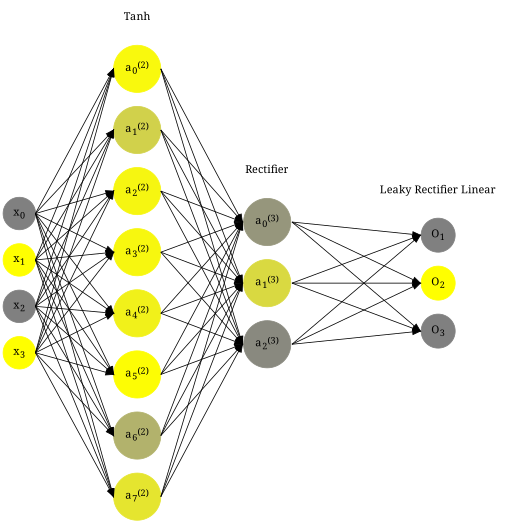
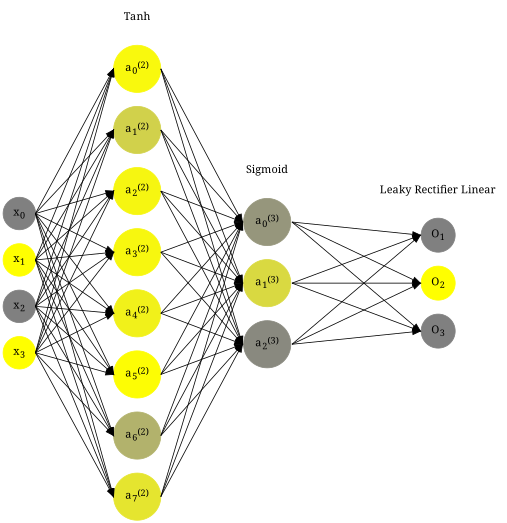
node "Rectifier": label "Rectifier" -> "Sigmoid"
